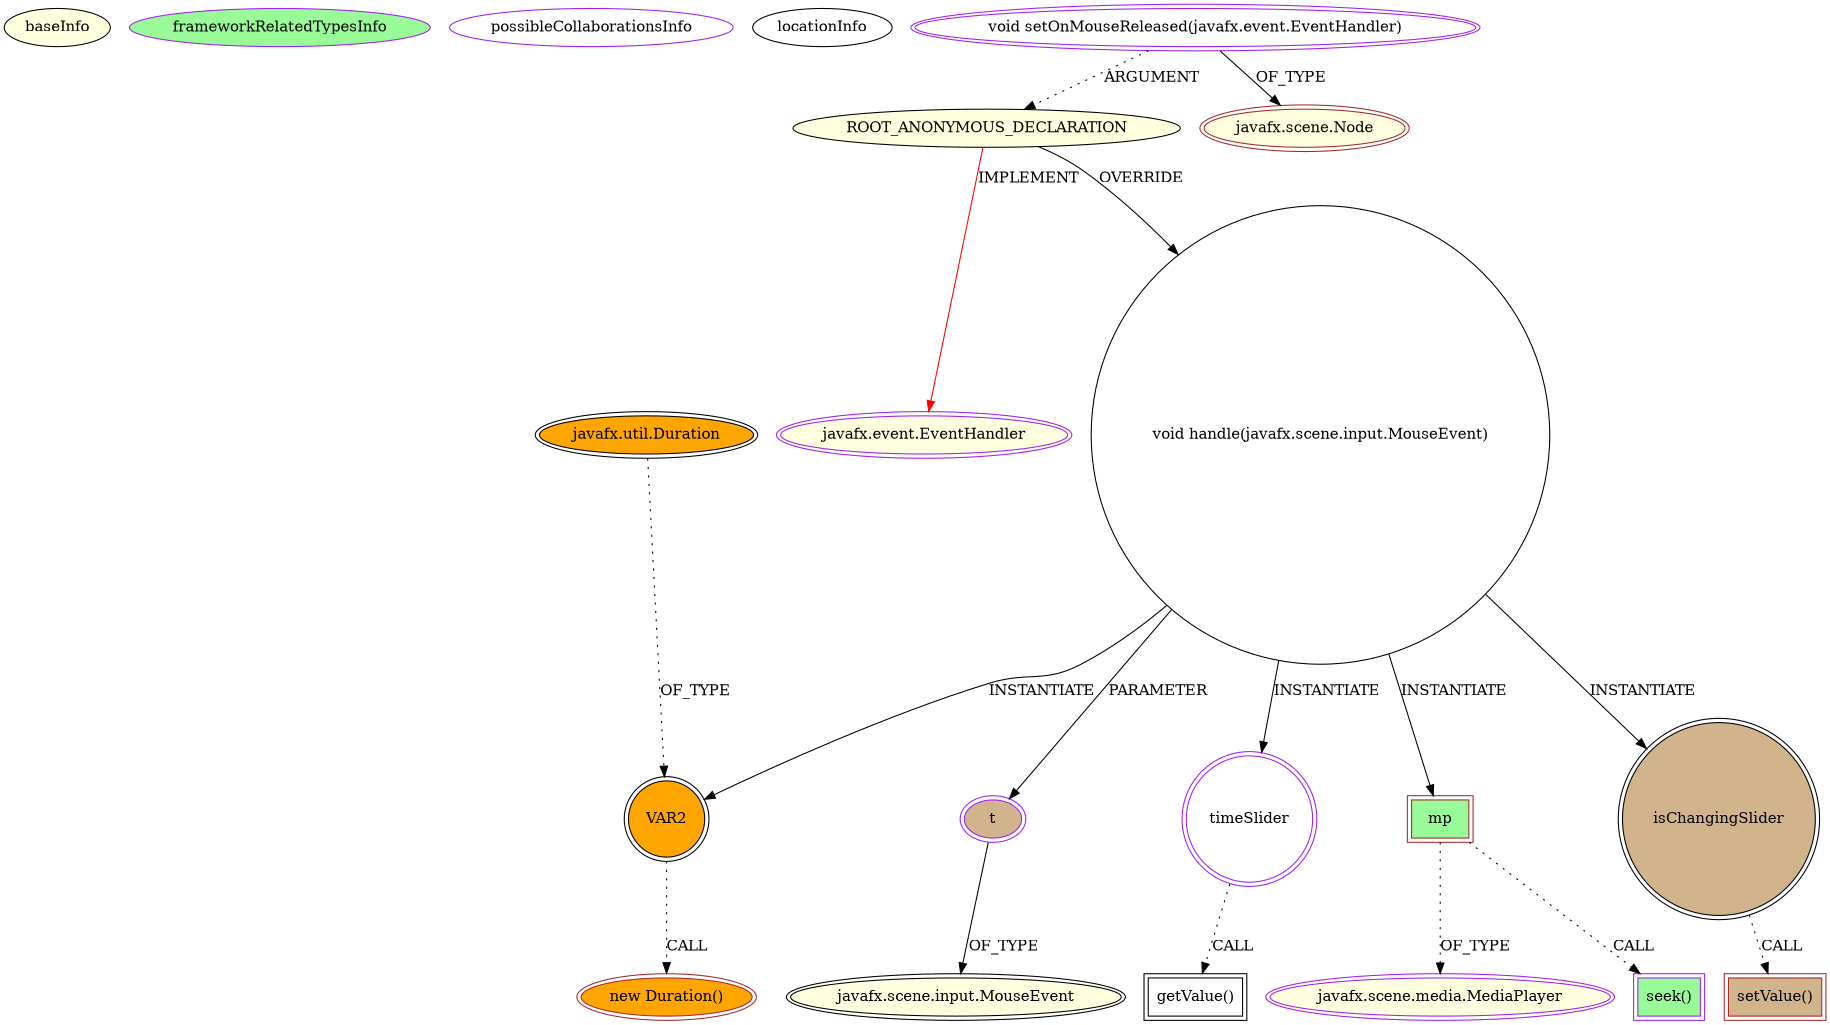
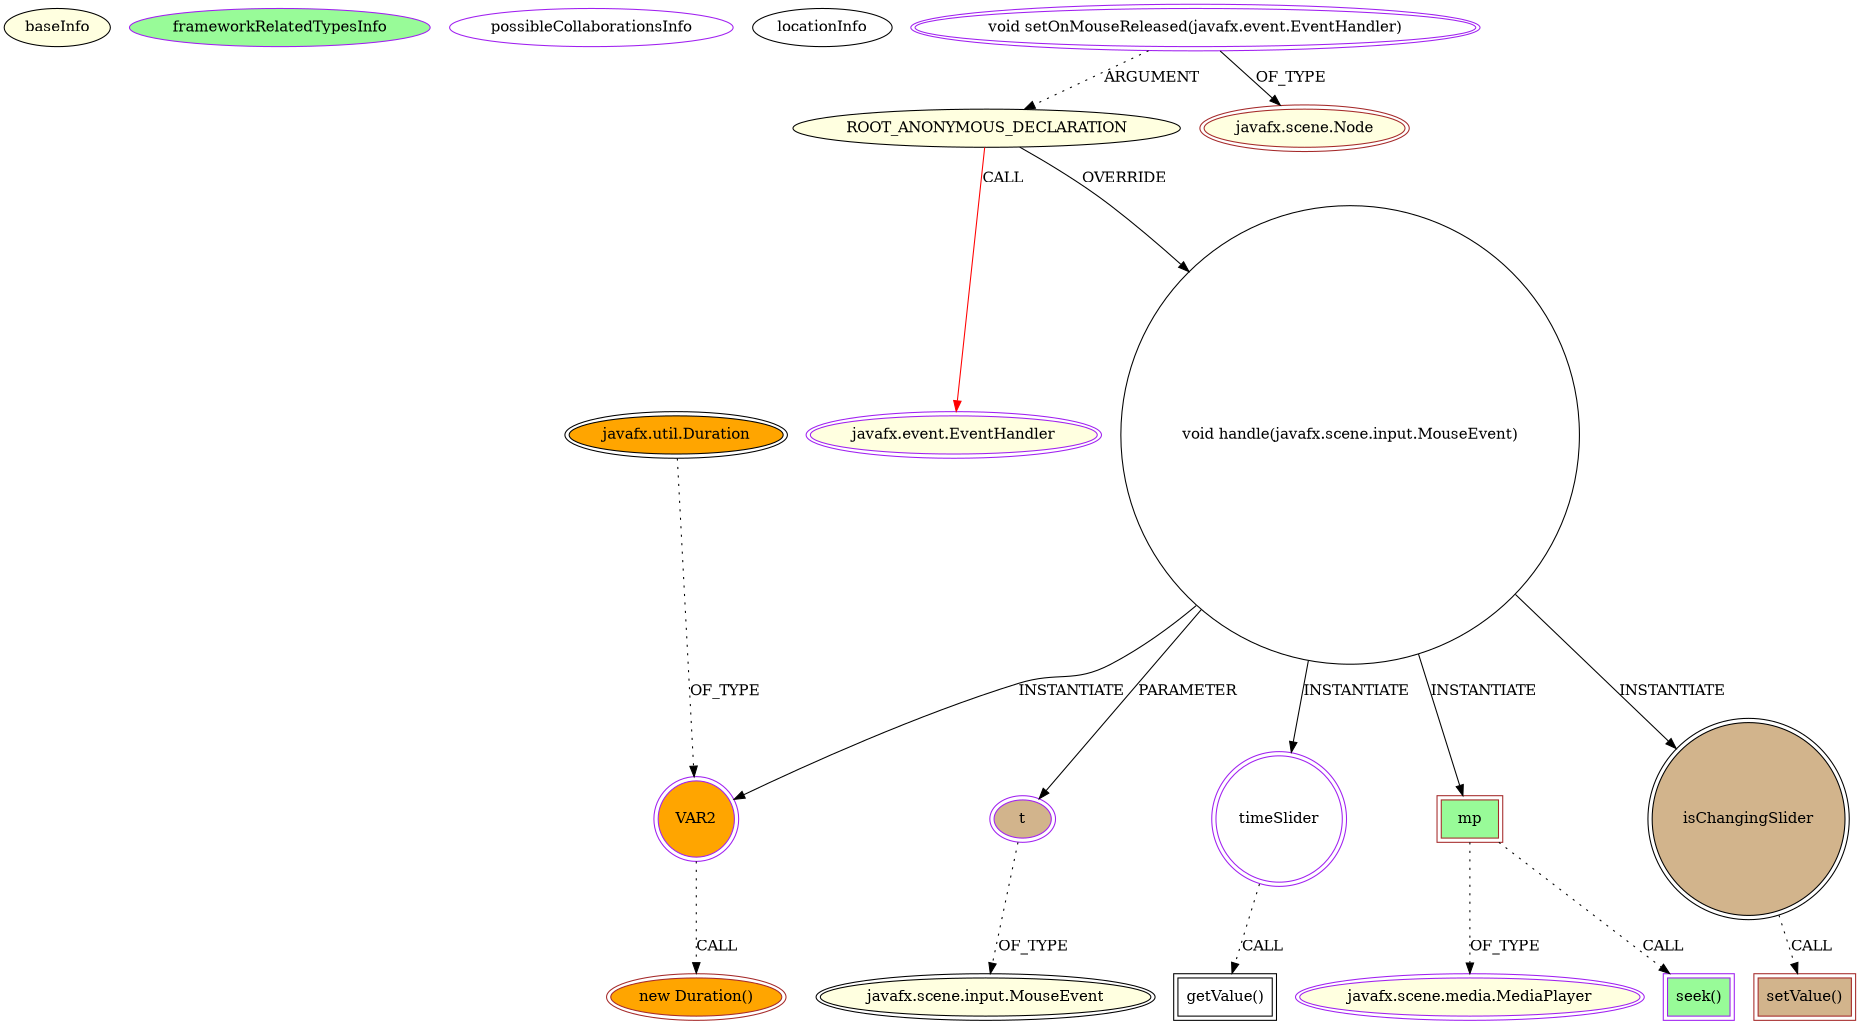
edge "ROOT_ANONYMOUS_DECLARATION" -> "javafx.event.EventHandler": label "IMPLEMENT" -> "CALL"
node "VAR2": color black -> purple
edge "t" -> "javafx.scene.input.MouseEvent": style solid -> dotted
